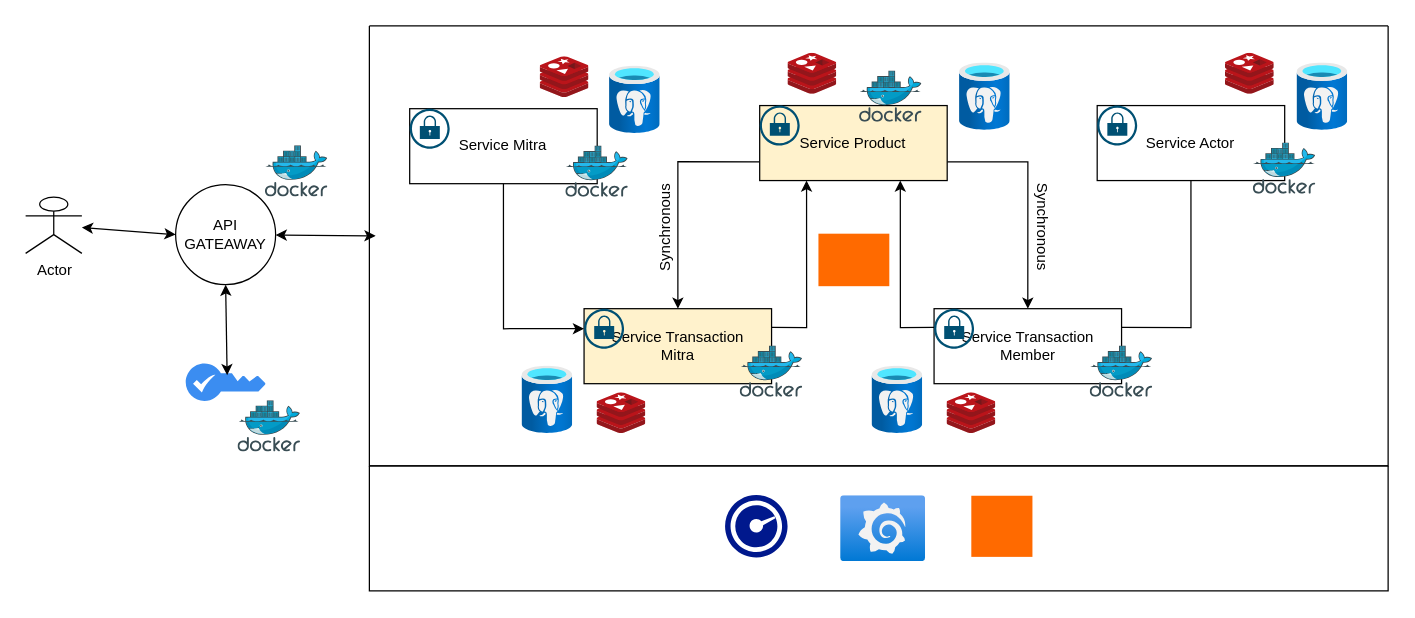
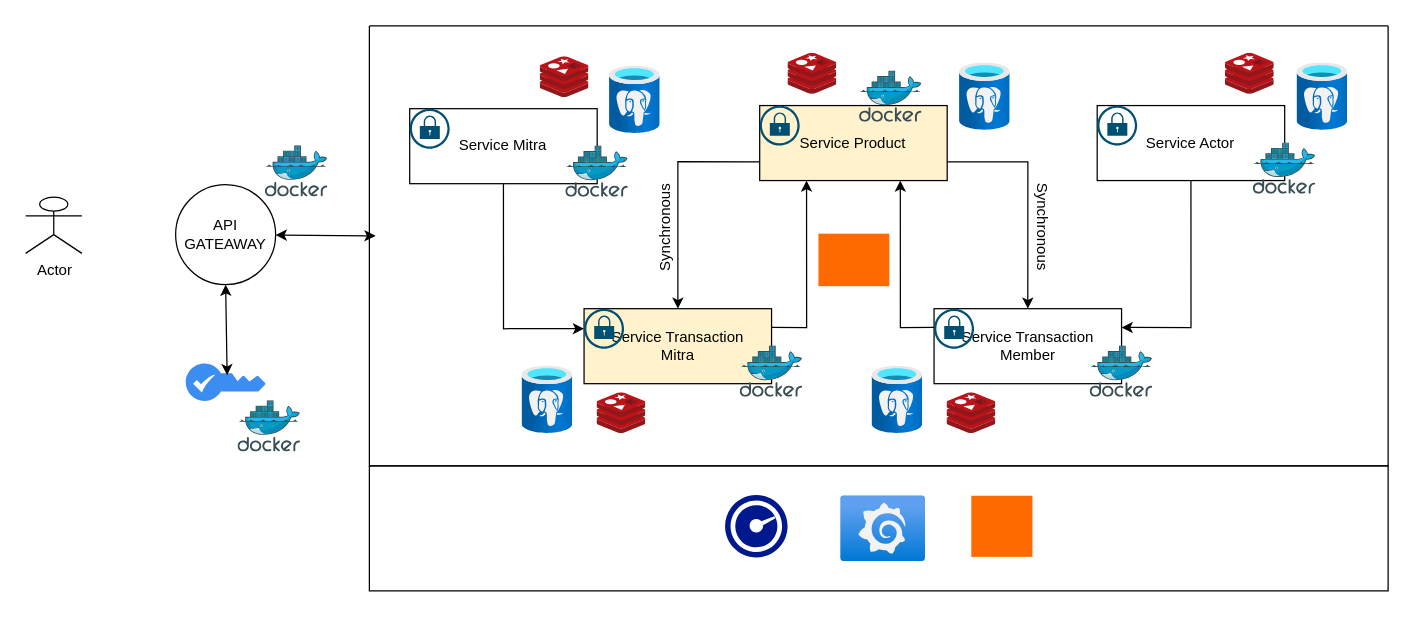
edge "Actor" -- "API GATEAWAY": removed
edge "Service Actor" -- "Service Transaction Member": arrowhead none -> classic
